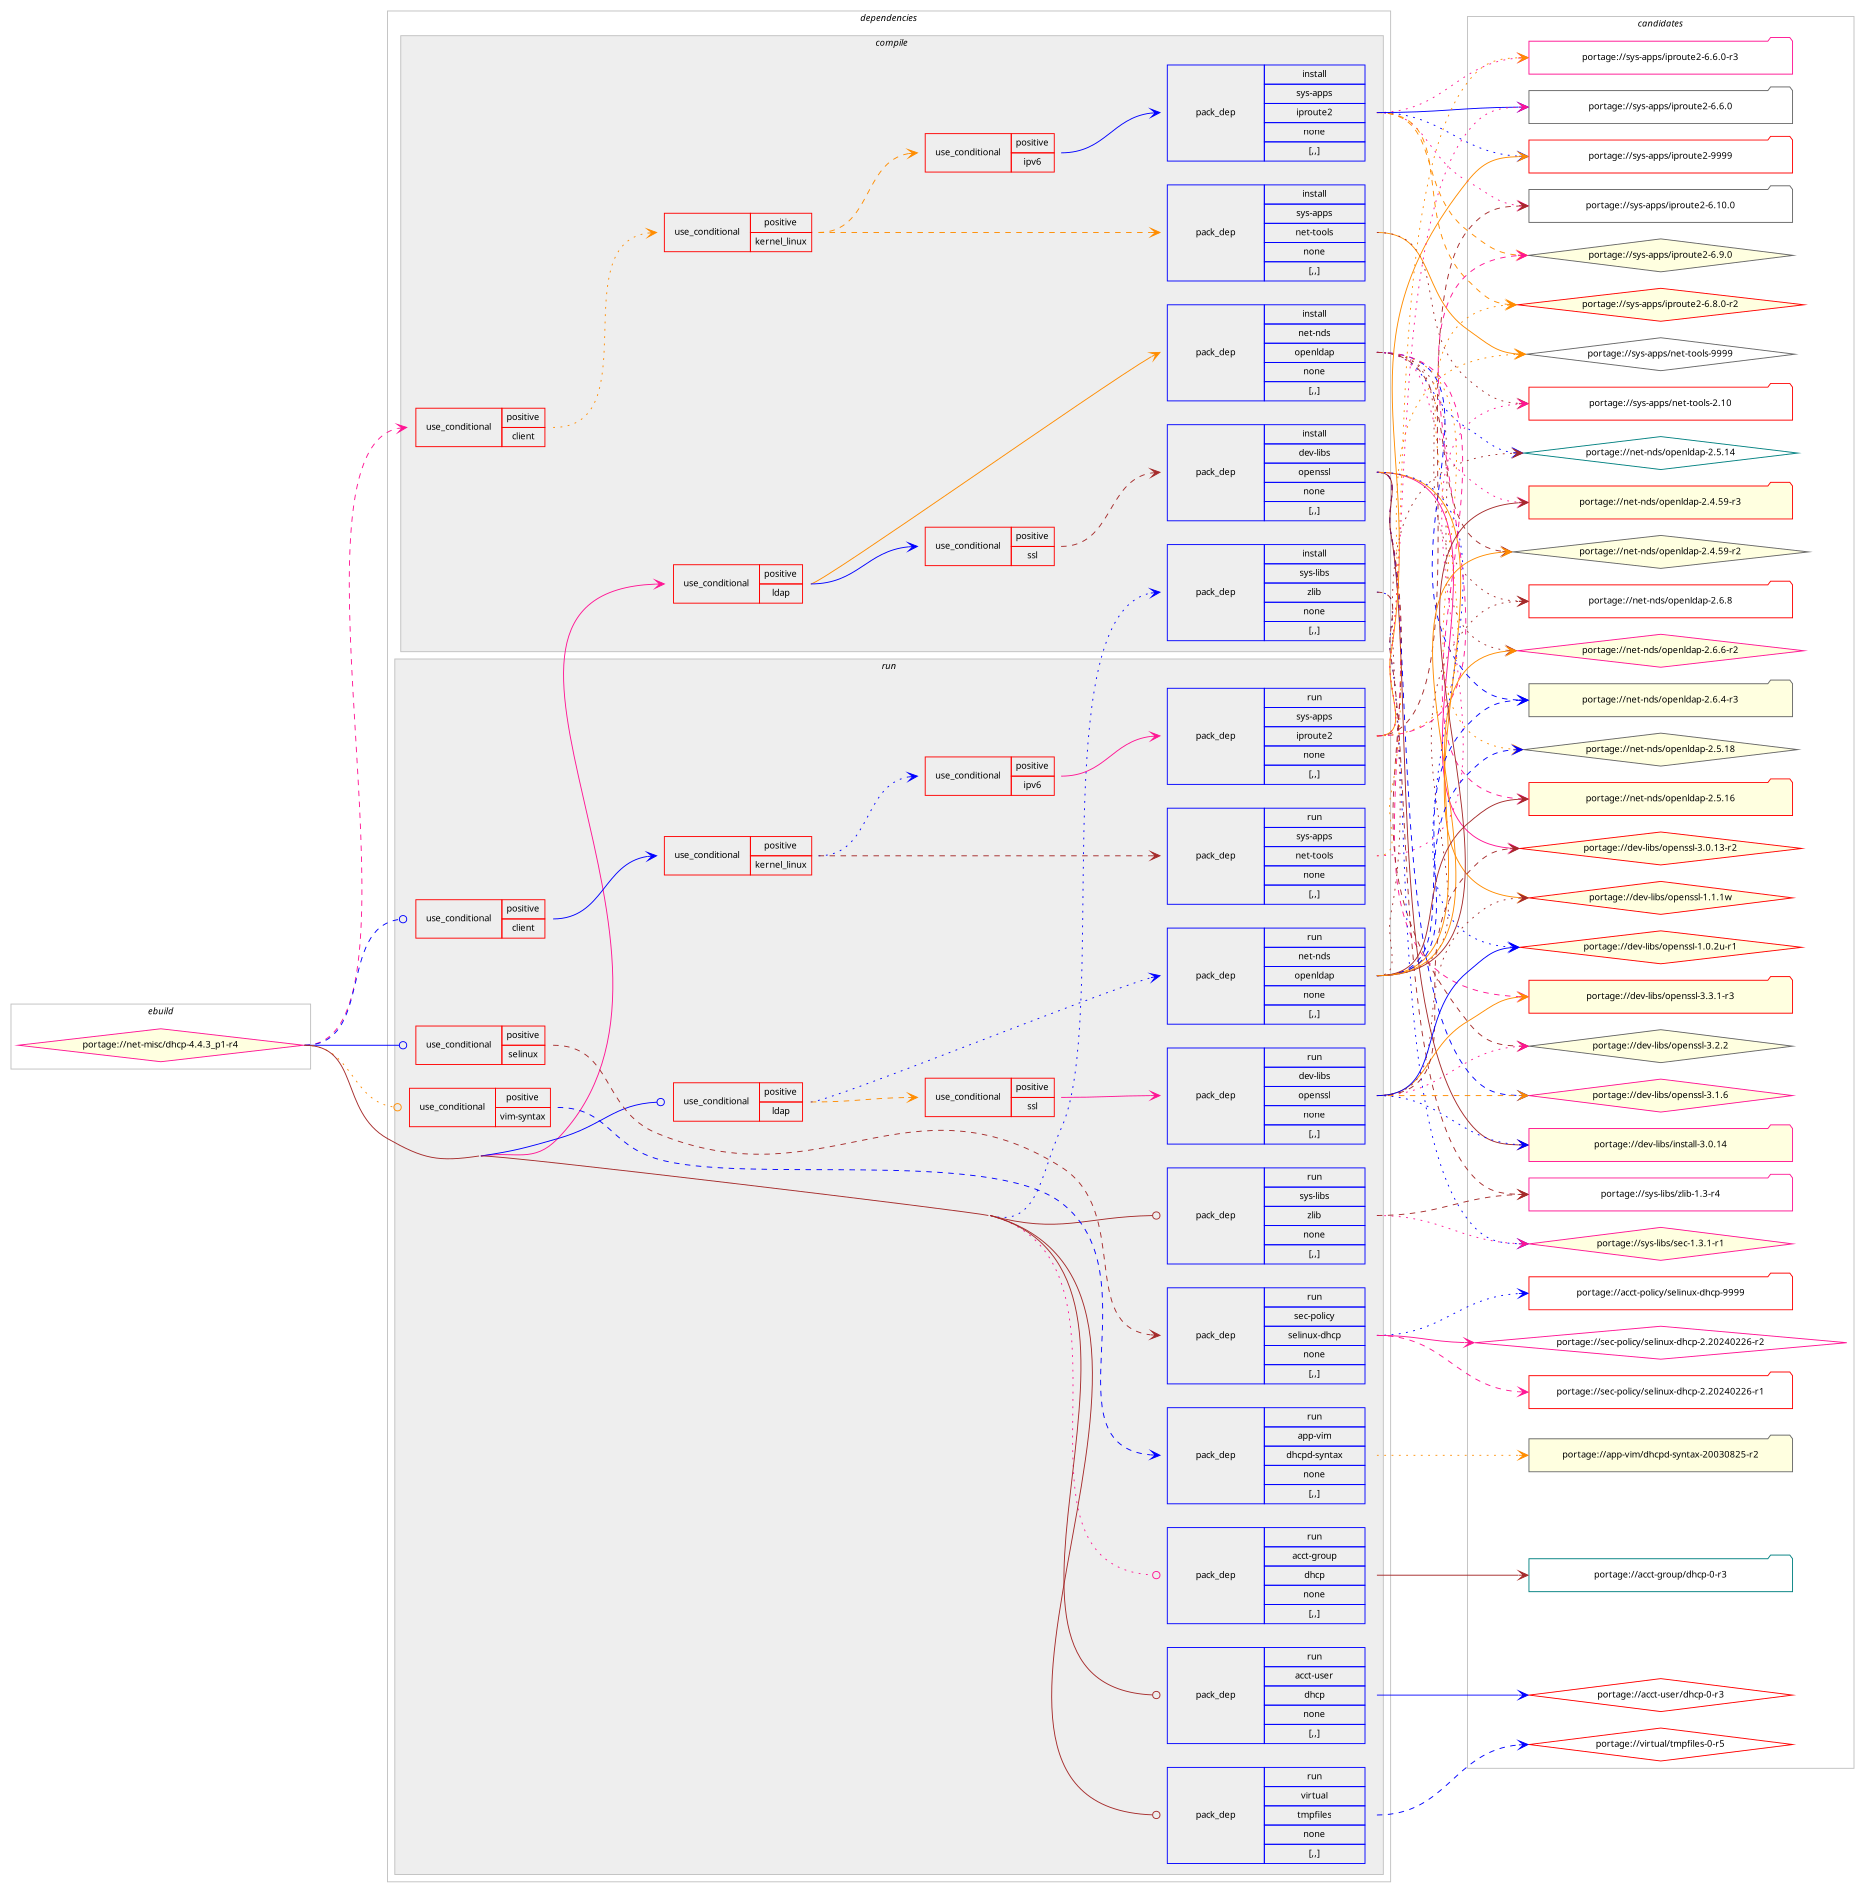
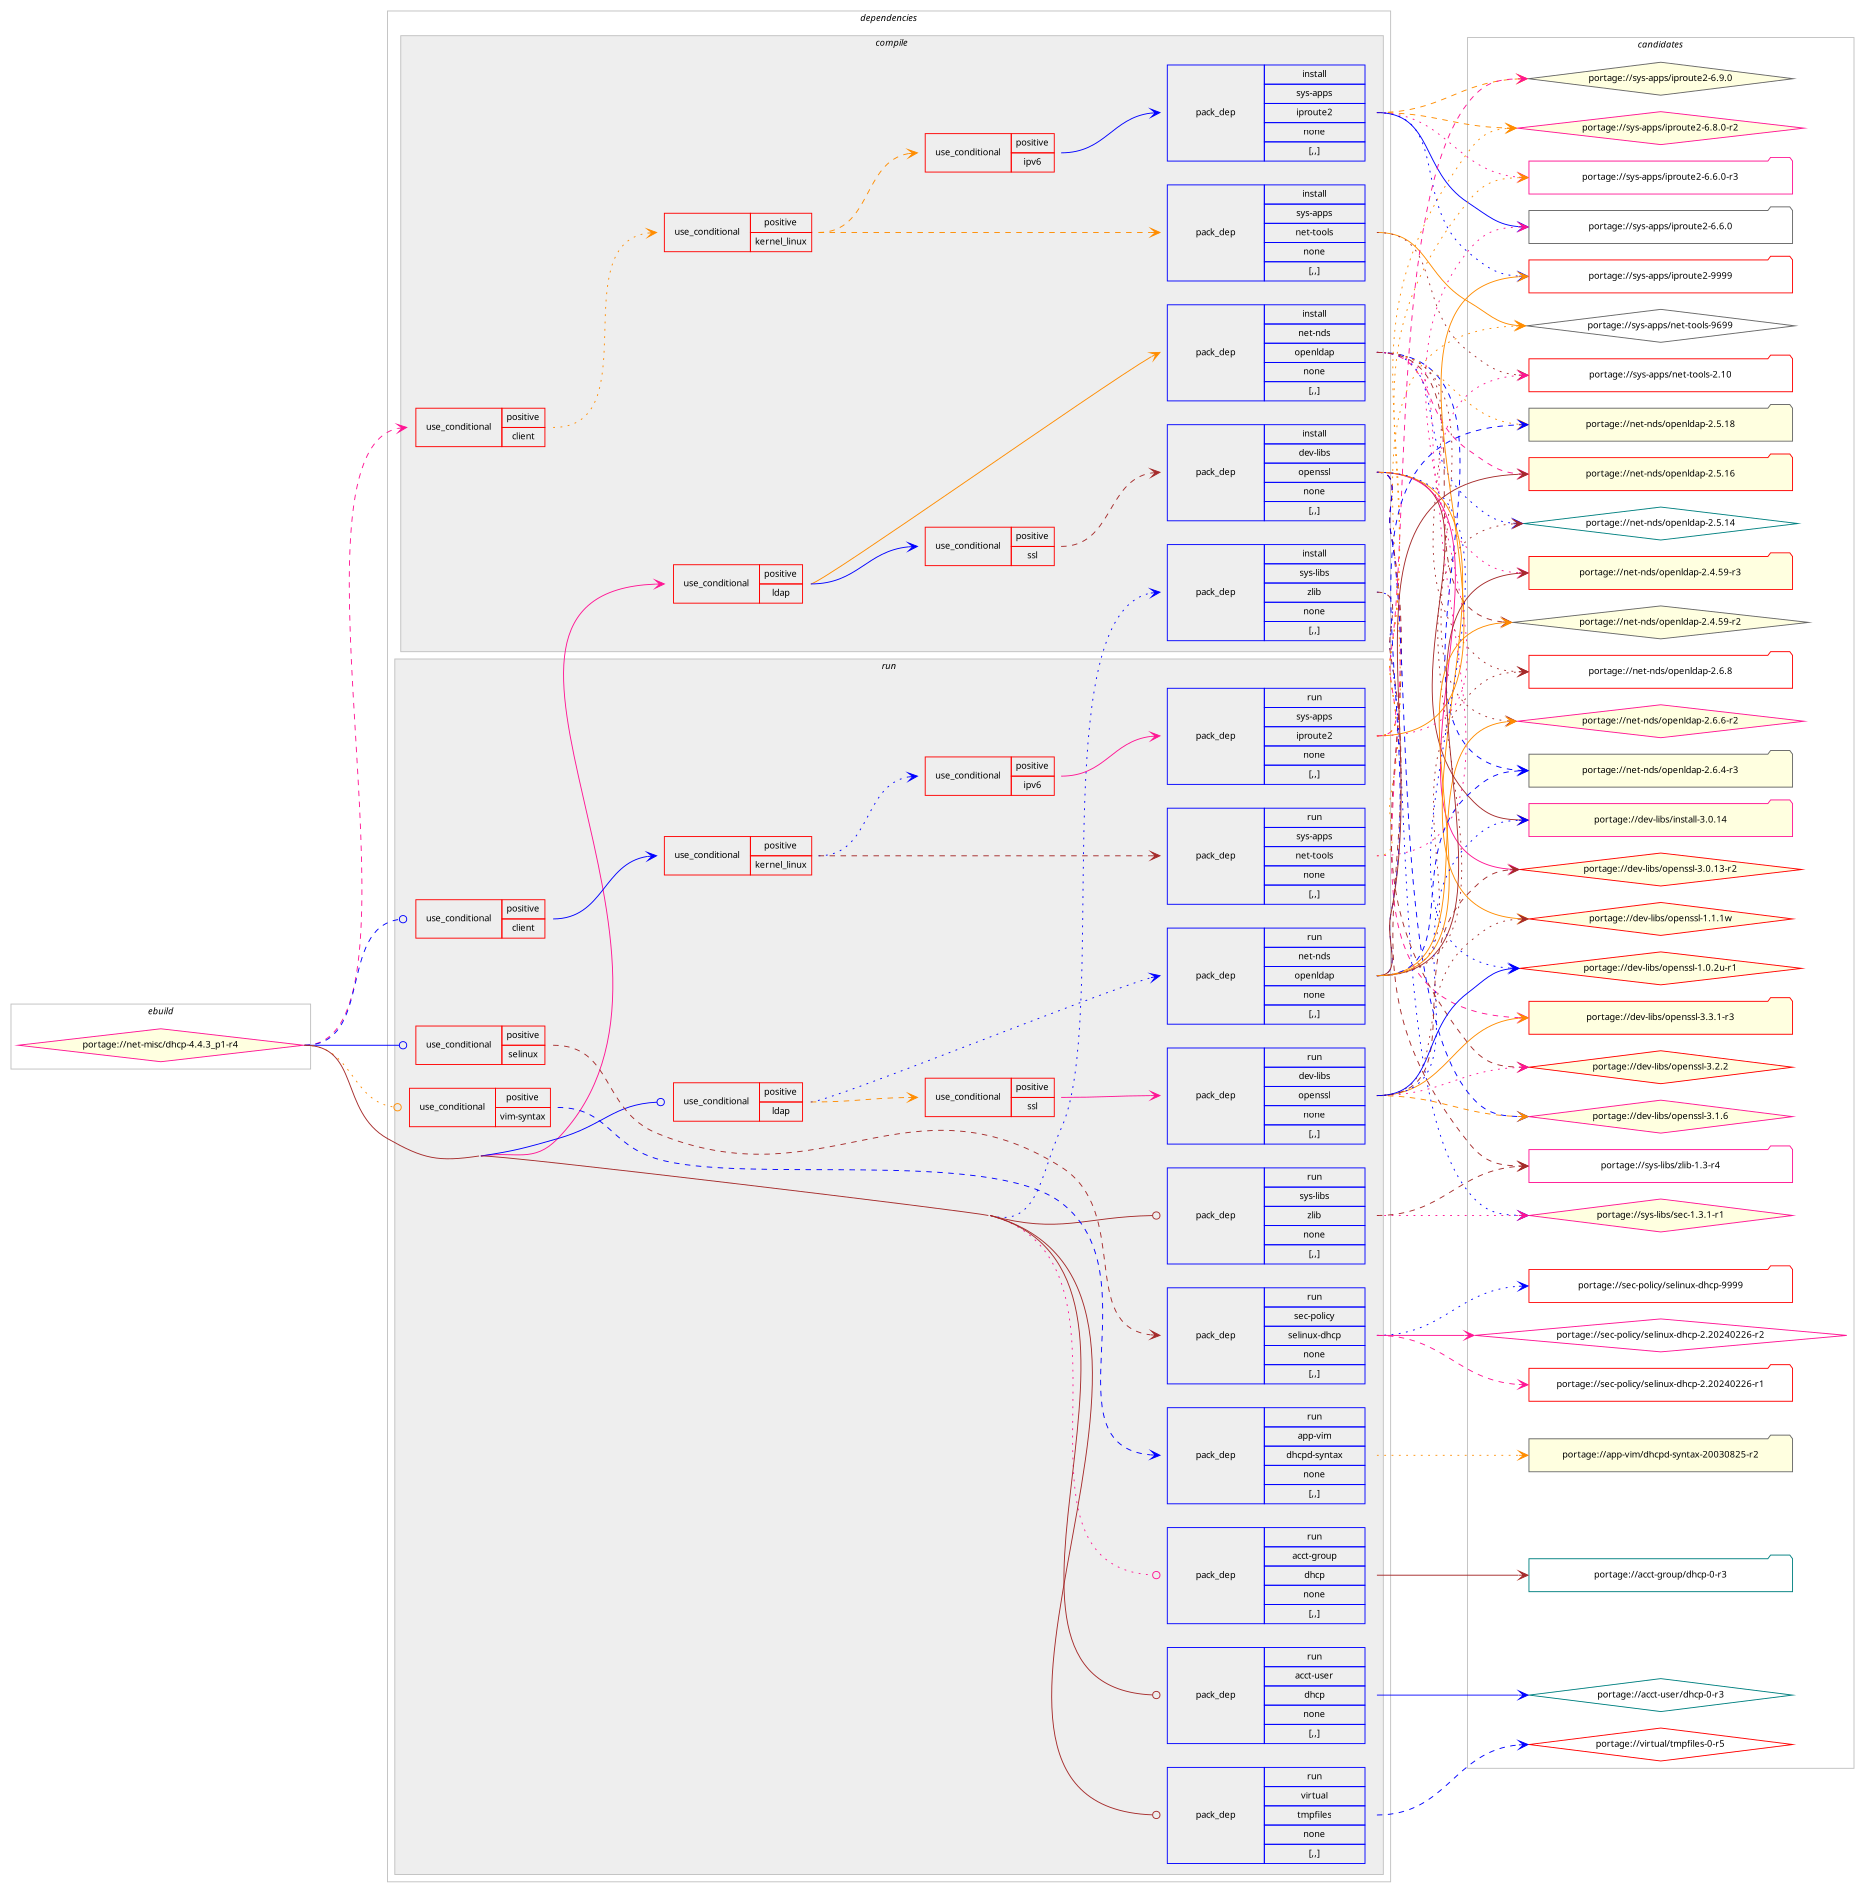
node "portage://sys-apps/iproute2-6.10.0": removed
node "portage://sys-apps/iproute2-6.8.0-r2": color red -> deeppink
node "portage://sys-apps/net-tools-9999": label "portage://sys-apps/net-tools-9999" -> "portage://sys-apps/net-tools-9699"
node "portage://net-nds/openldap-2.5.18": shape diamond -> folder
node "portage://dev-libs/openssl-3.2.2": color gray40 -> red
node "portage://acct-policy/selinux-dhcp-9999": label "portage://acct-policy/selinux-dhcp-9999" -> "portage://sec-policy/selinux-dhcp-9999"
node "portage://acct-user/dhcp-0-r3": color red -> teal
